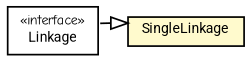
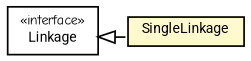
edge "Linkage" -> "SingleLinkage": reversed
